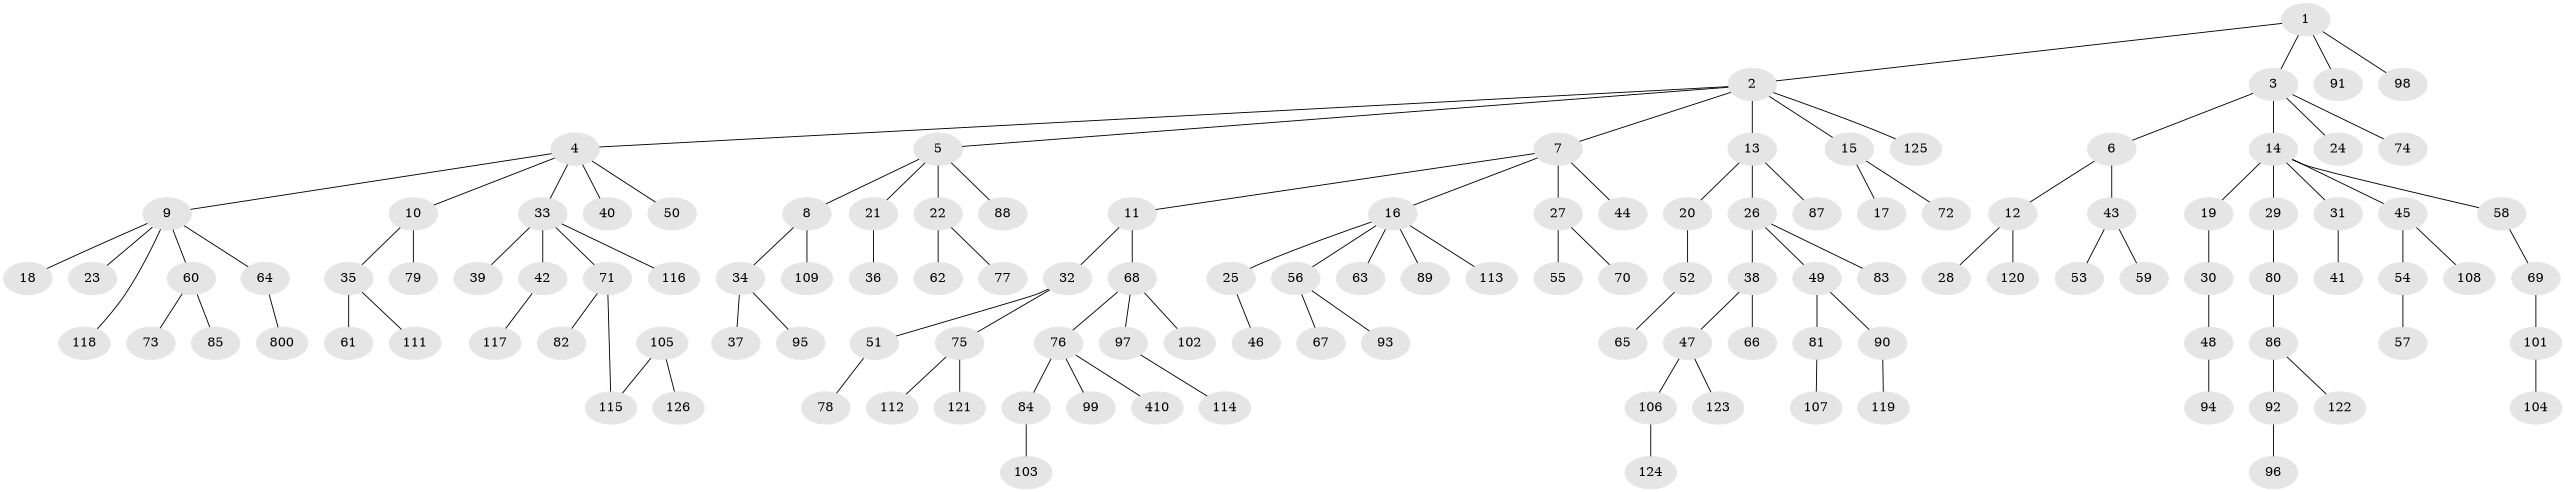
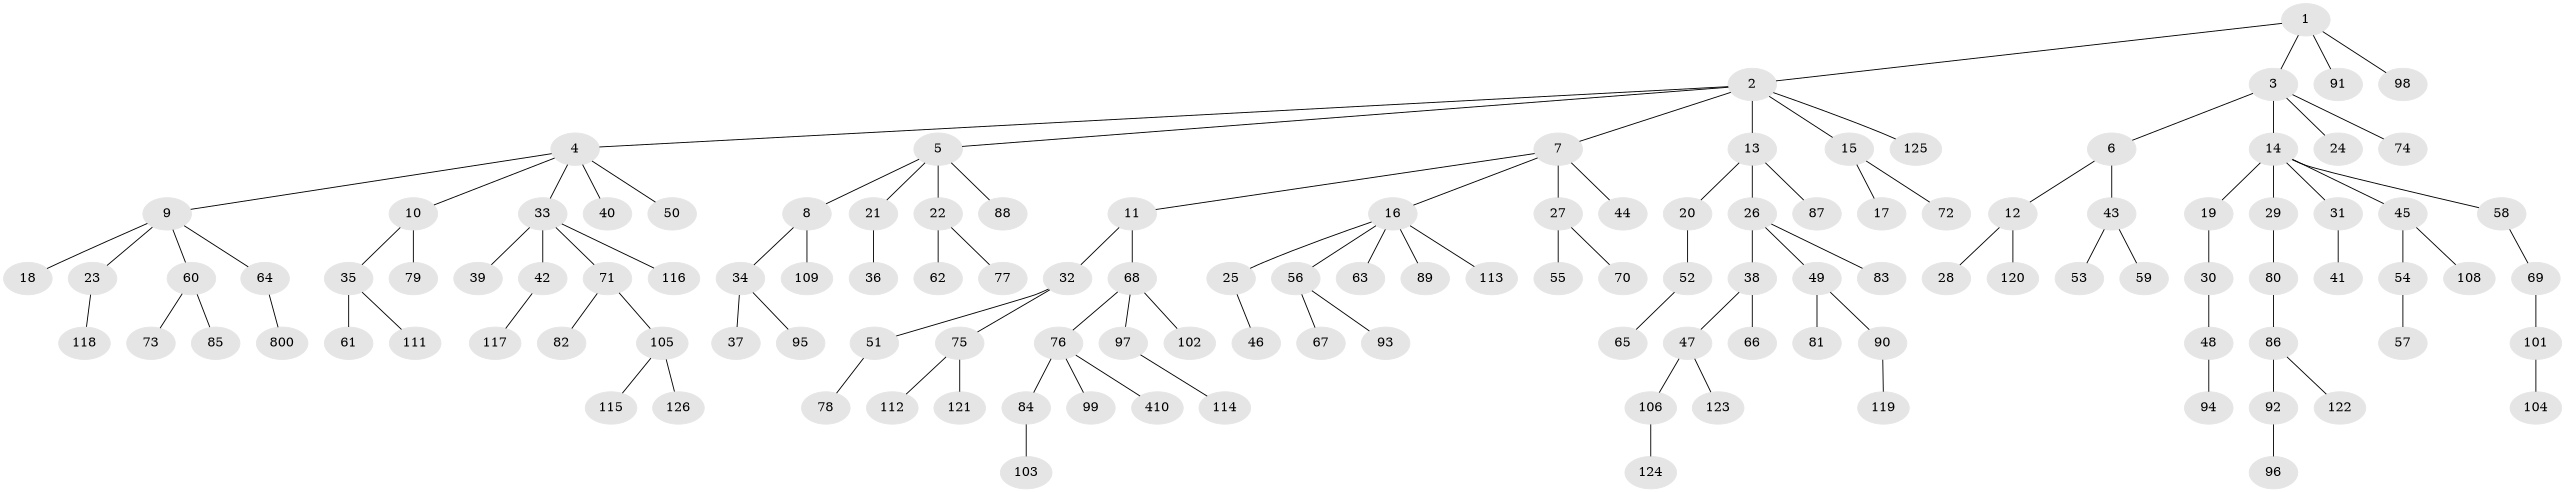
edge "9" -- "118": now "23" -- "118"
edge "71" -- "115": now "71" -- "105"
node "107": removed
